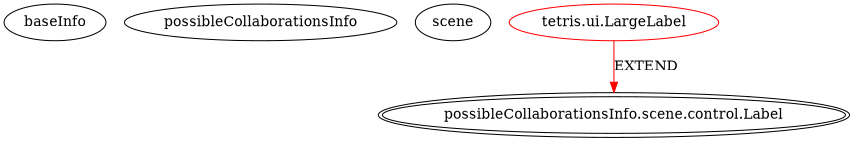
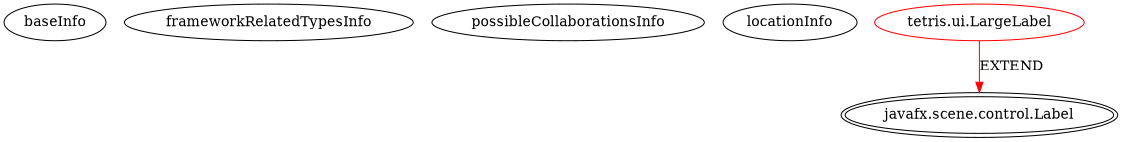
node "frameworkRelatedTypesInfo": added
node "scene": label "scene" -> "locationInfo"
node "possibleCollaborationsInfo.scene.control.Label": label "possibleCollaborationsInfo.scene.control.Label" -> "javafx.scene.control.Label"
